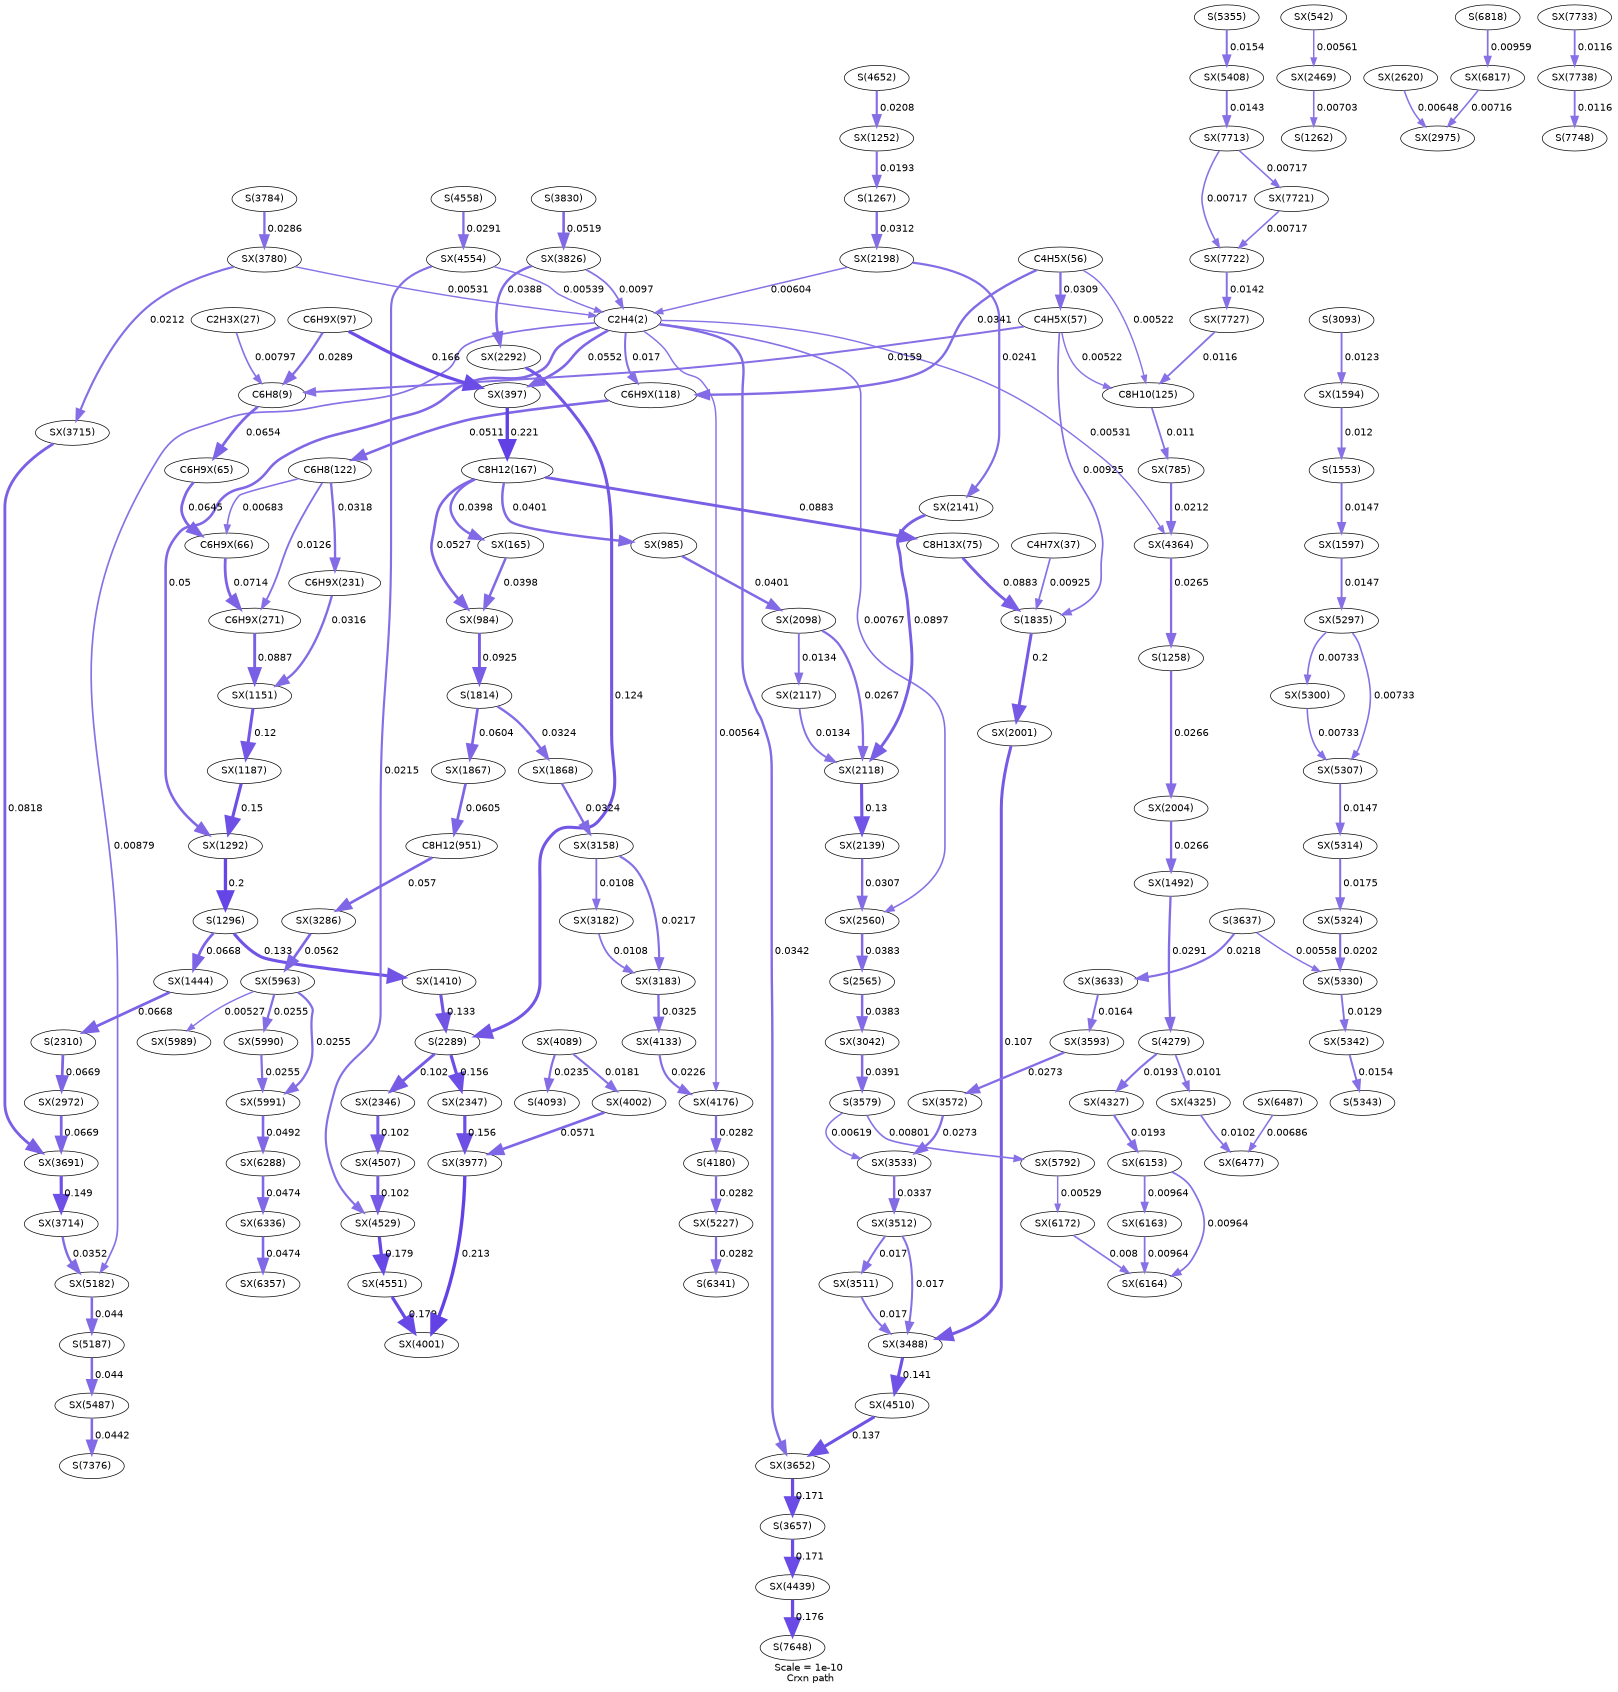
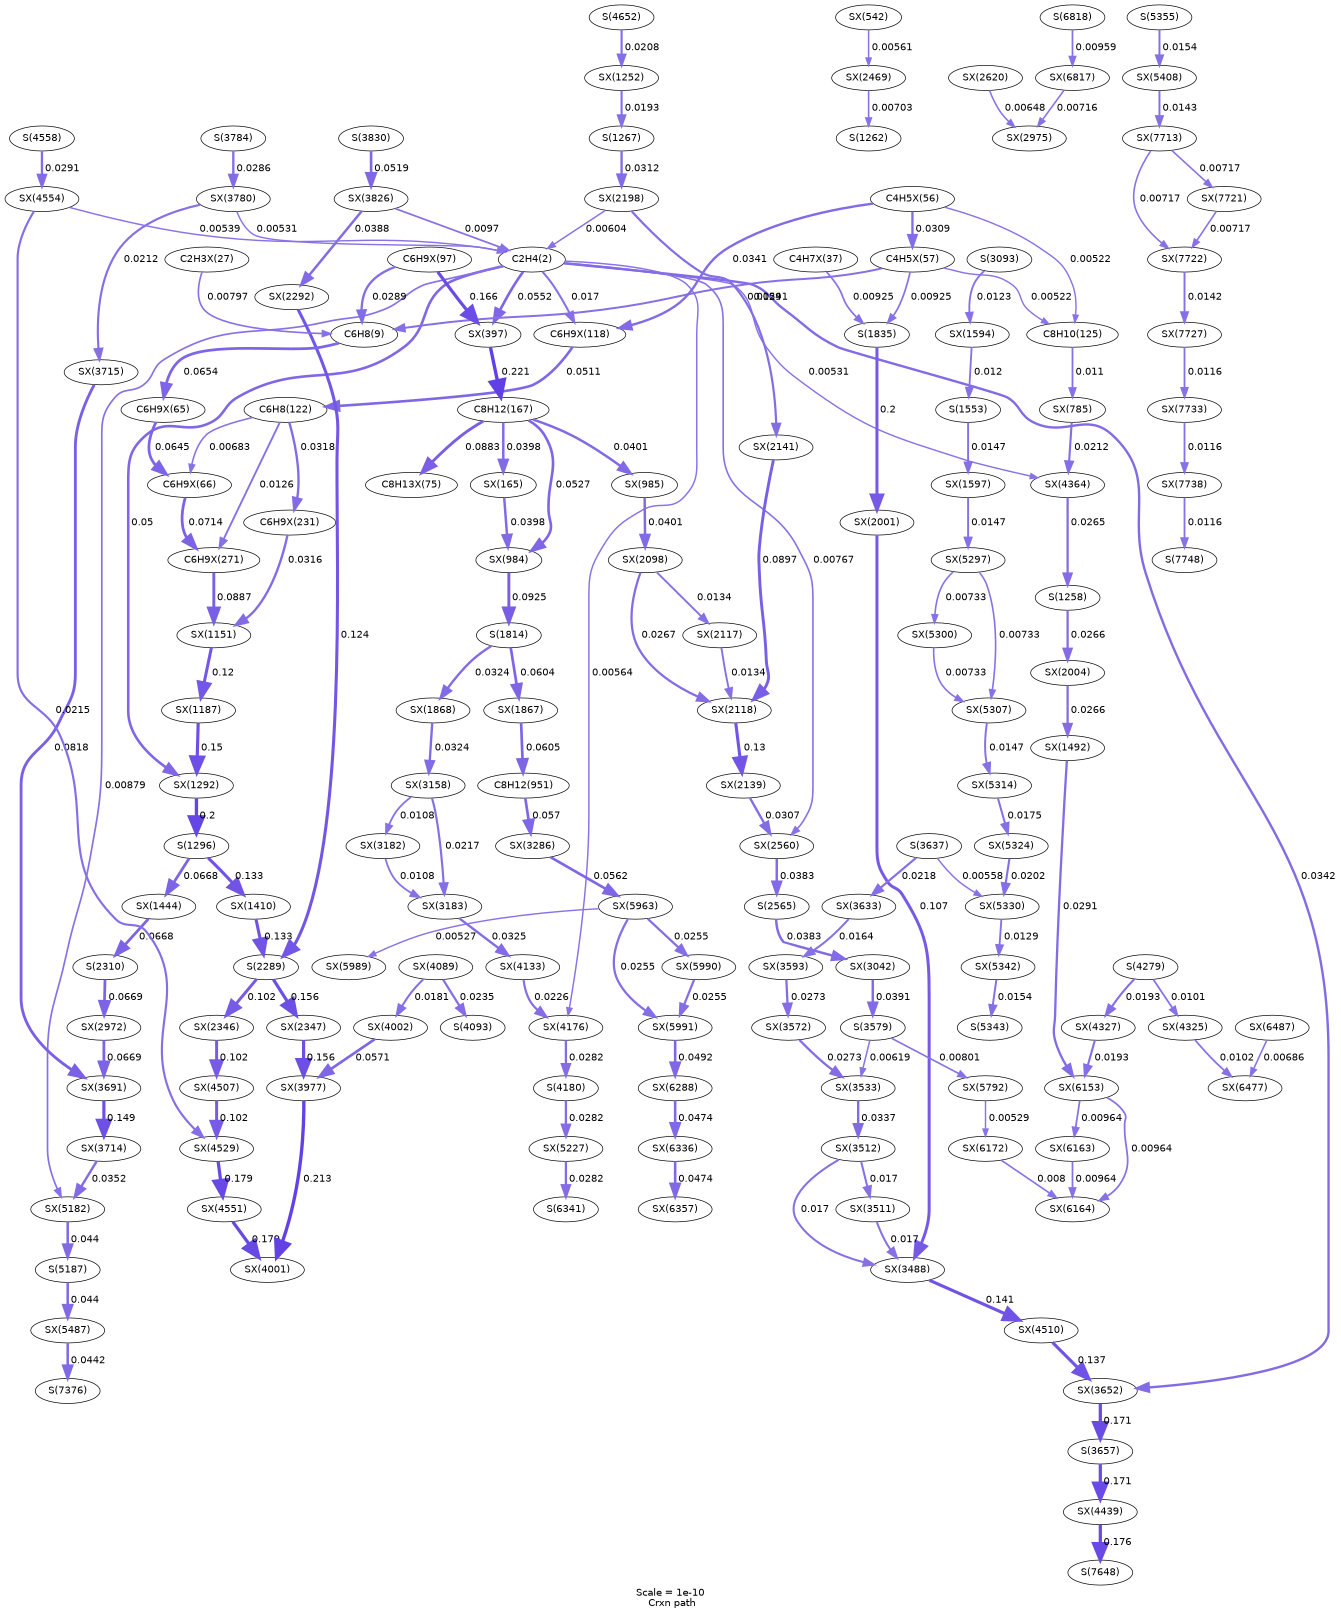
edge "SX(7727)" -> "C8H10(125)": now "SX(7727)" -> "SX(7733)"
edge "C8H13X(75)" -> "S(1835)": removed, label "0.0883"
edge "SX(1492)" -> "S(4279)": now "SX(1492)" -> "SX(6153)"
